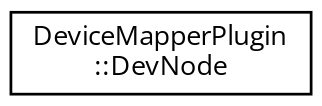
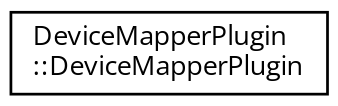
node "DeviceMapperPlugin ::DevNode": label "DeviceMapperPlugin ::DevNode" -> "DeviceMapperPlugin ::DeviceMapperPlugin"
